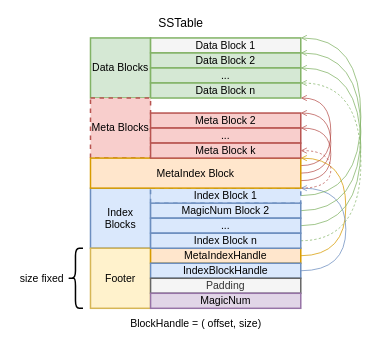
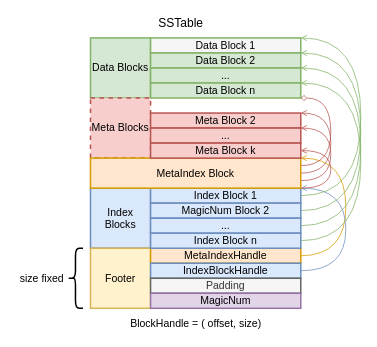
edge "MetaIndex Block" -> "Data Block n": arrowhead open -> diamond
edge "MetaIndex Block" -> "Meta Block k": style dashed -> solid
node "Index Block 1": style dashed -> solid
edge "Index Block n" -> "Data Block n": style dashed -> solid
